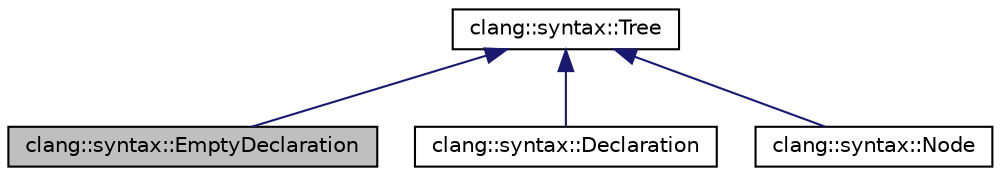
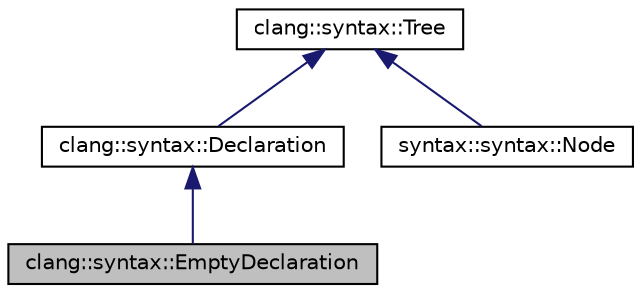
edge "clang::syntax::EmptyDeclaration" -> "clang::syntax::Tree": now "clang::syntax::EmptyDeclaration" -> "clang::syntax::Declaration"
node "clang::syntax::Node": label "clang::syntax::Node" -> "syntax::syntax::Node"
